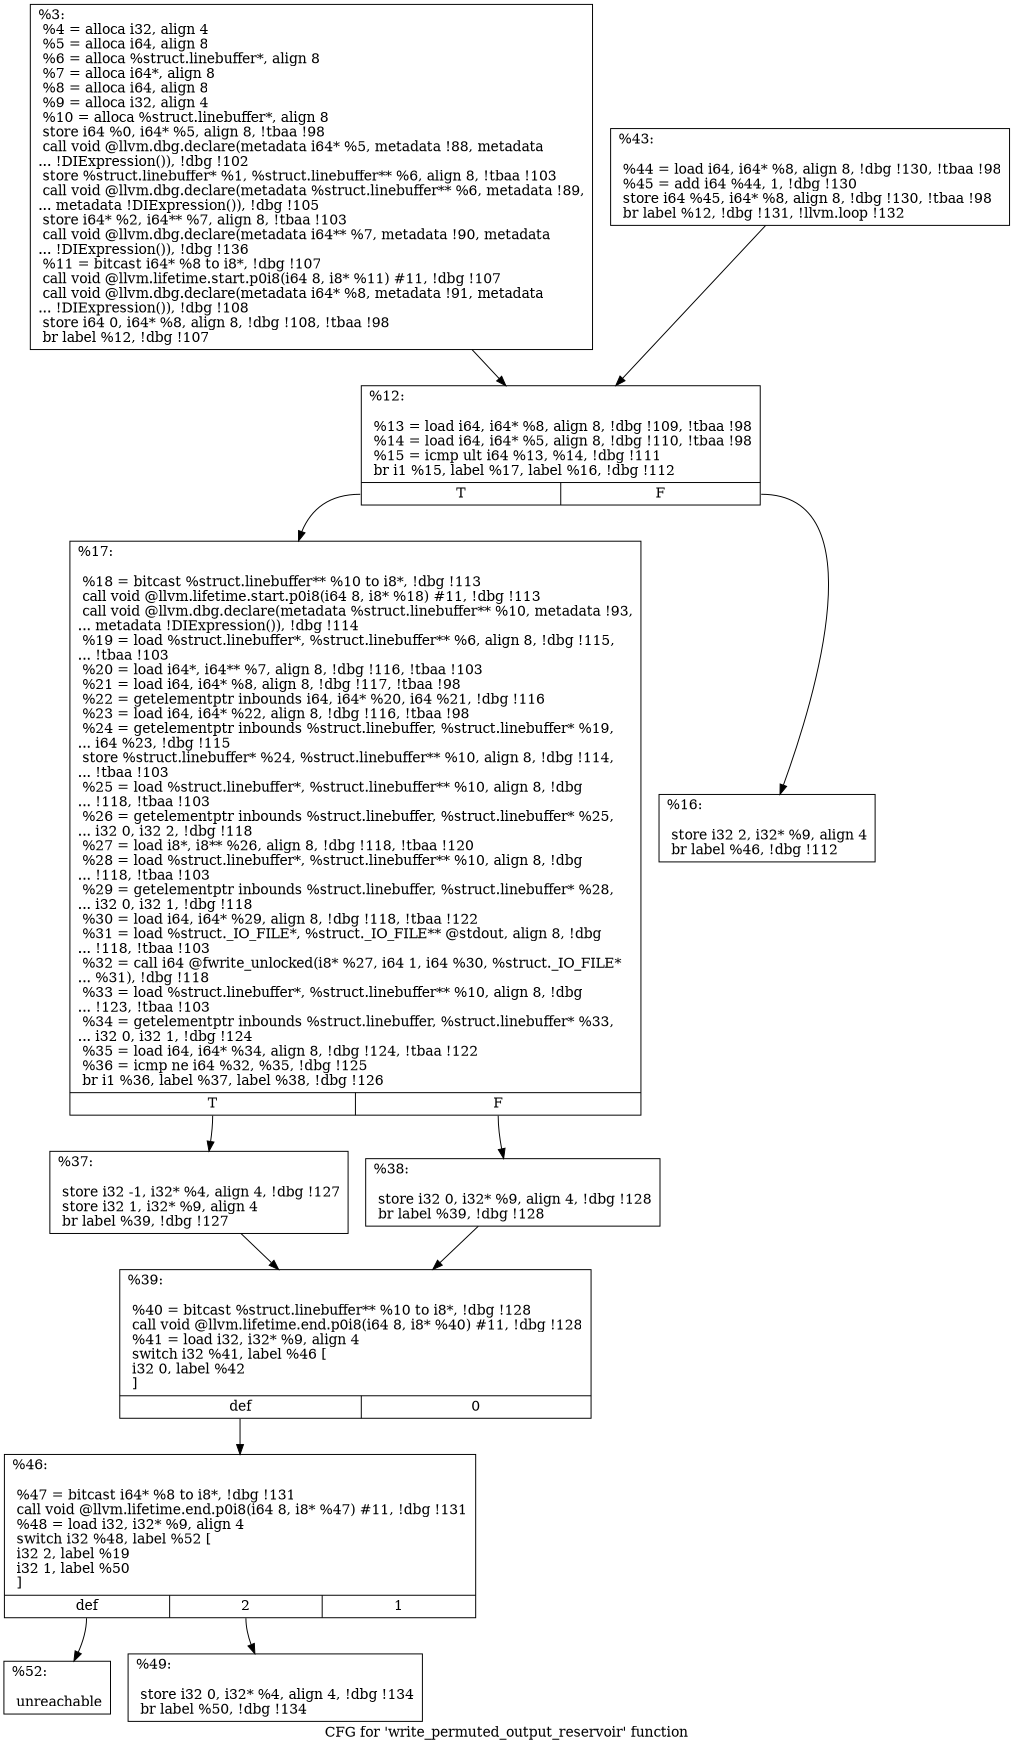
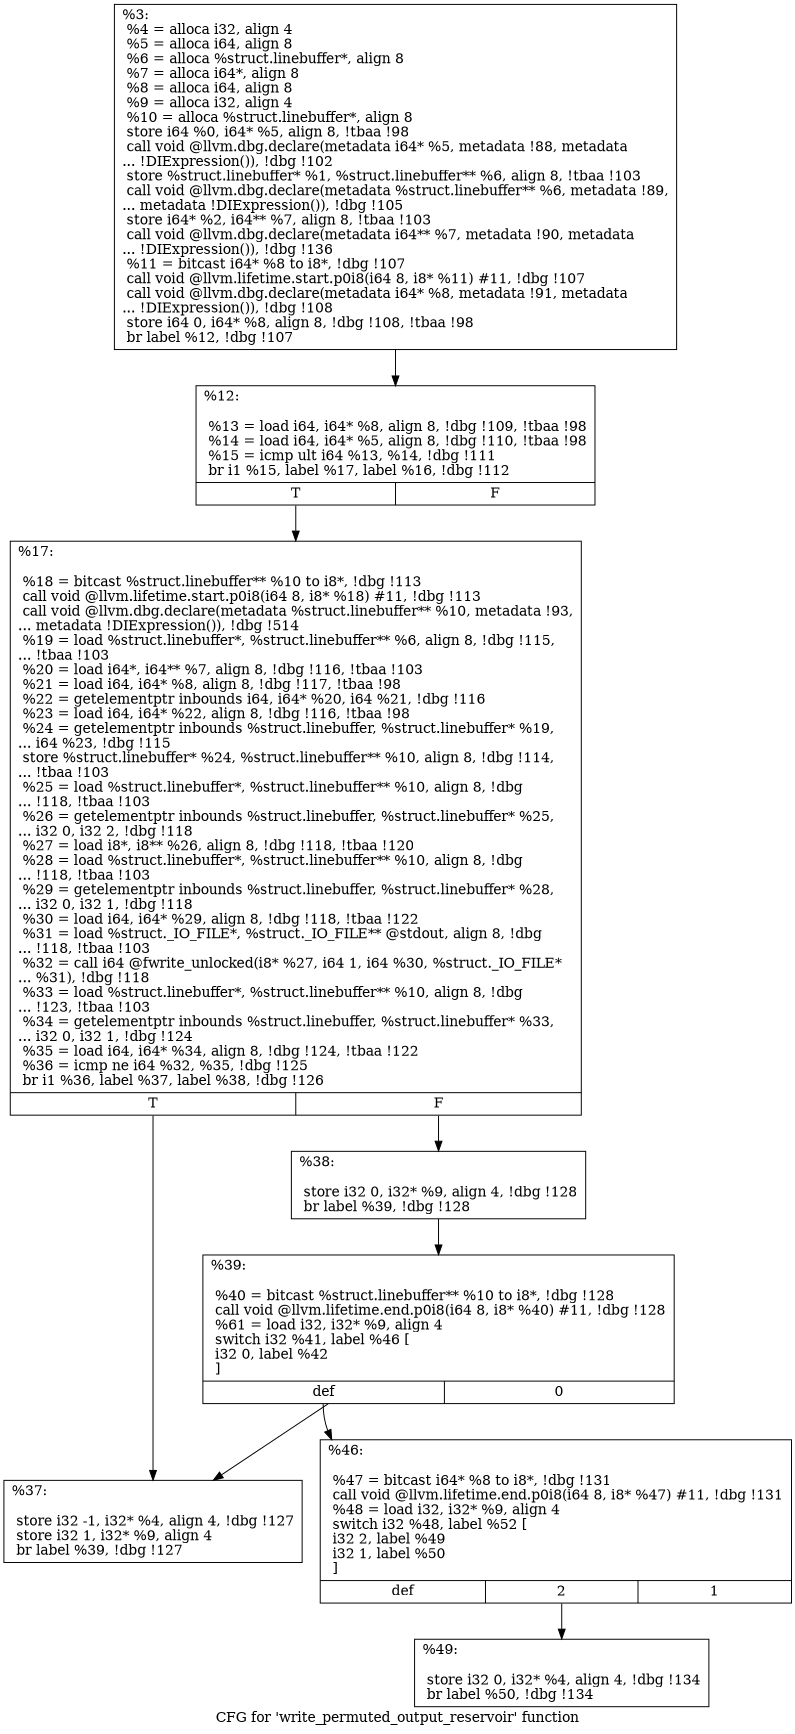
node "%43:": removed
node "%17:": text "... metadata !DIExpression()), !dbg !114" -> "... metadata !DIExpression()), !dbg !514"
node "%16:": removed
edge "%37:" -> "%39:": reversed
node "%39:": text "%41 = load i32, i32* %9, align 4" -> "%61 = load i32, i32* %9, align 4"
node "%46:": text "i32 2, label %19" -> "i32 2, label %49"
node "%52:": removed
